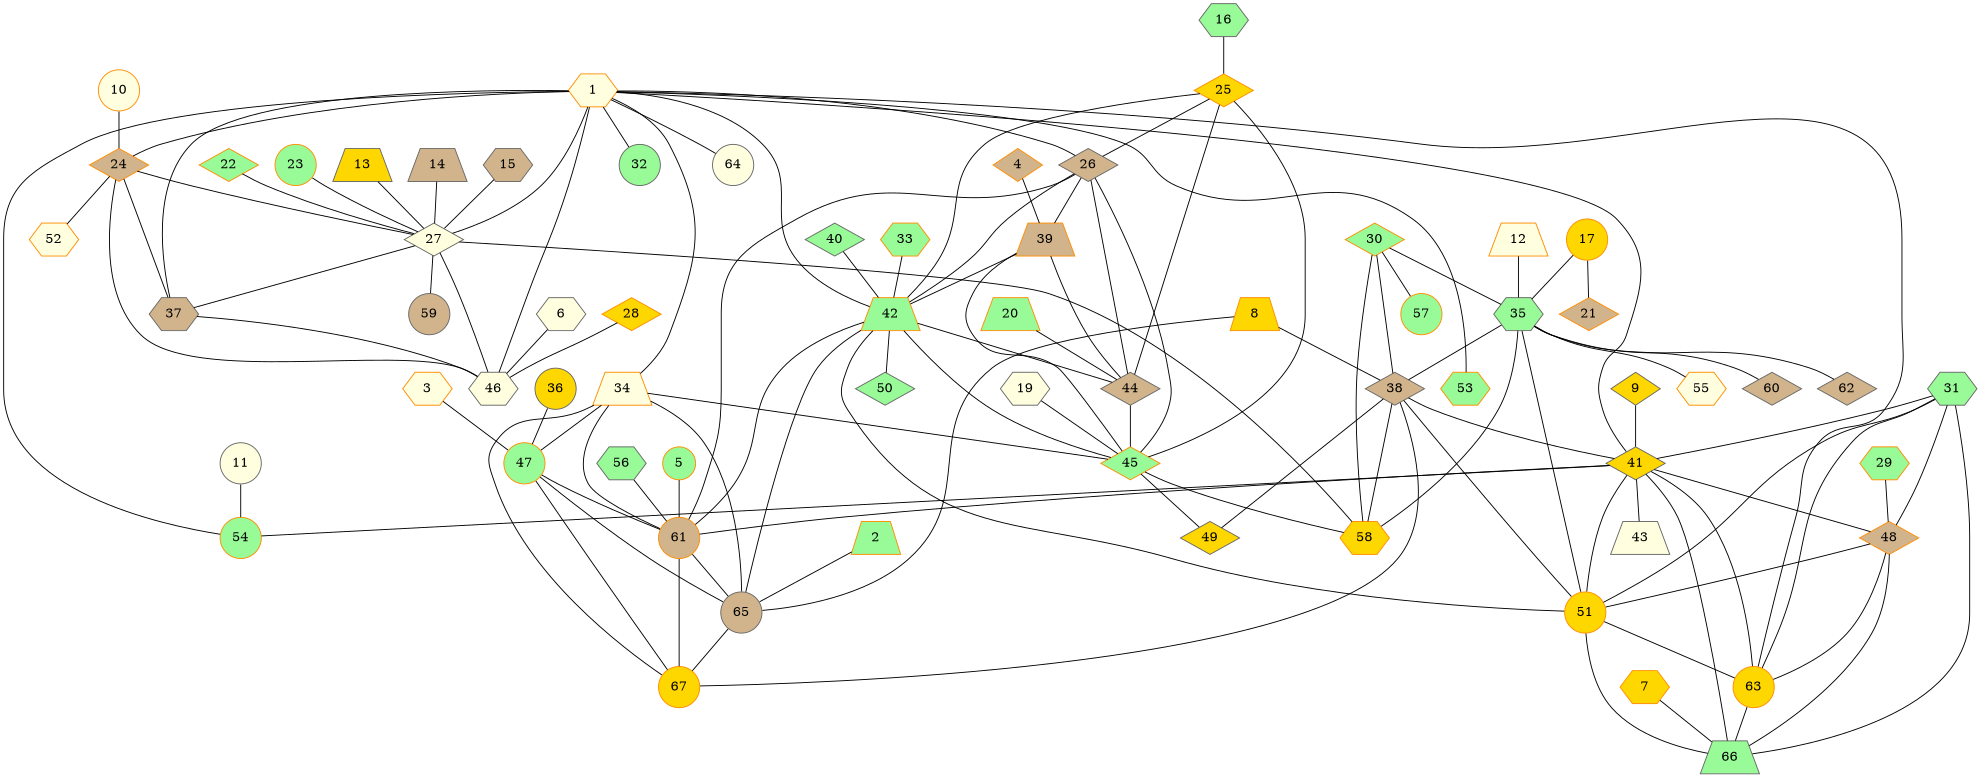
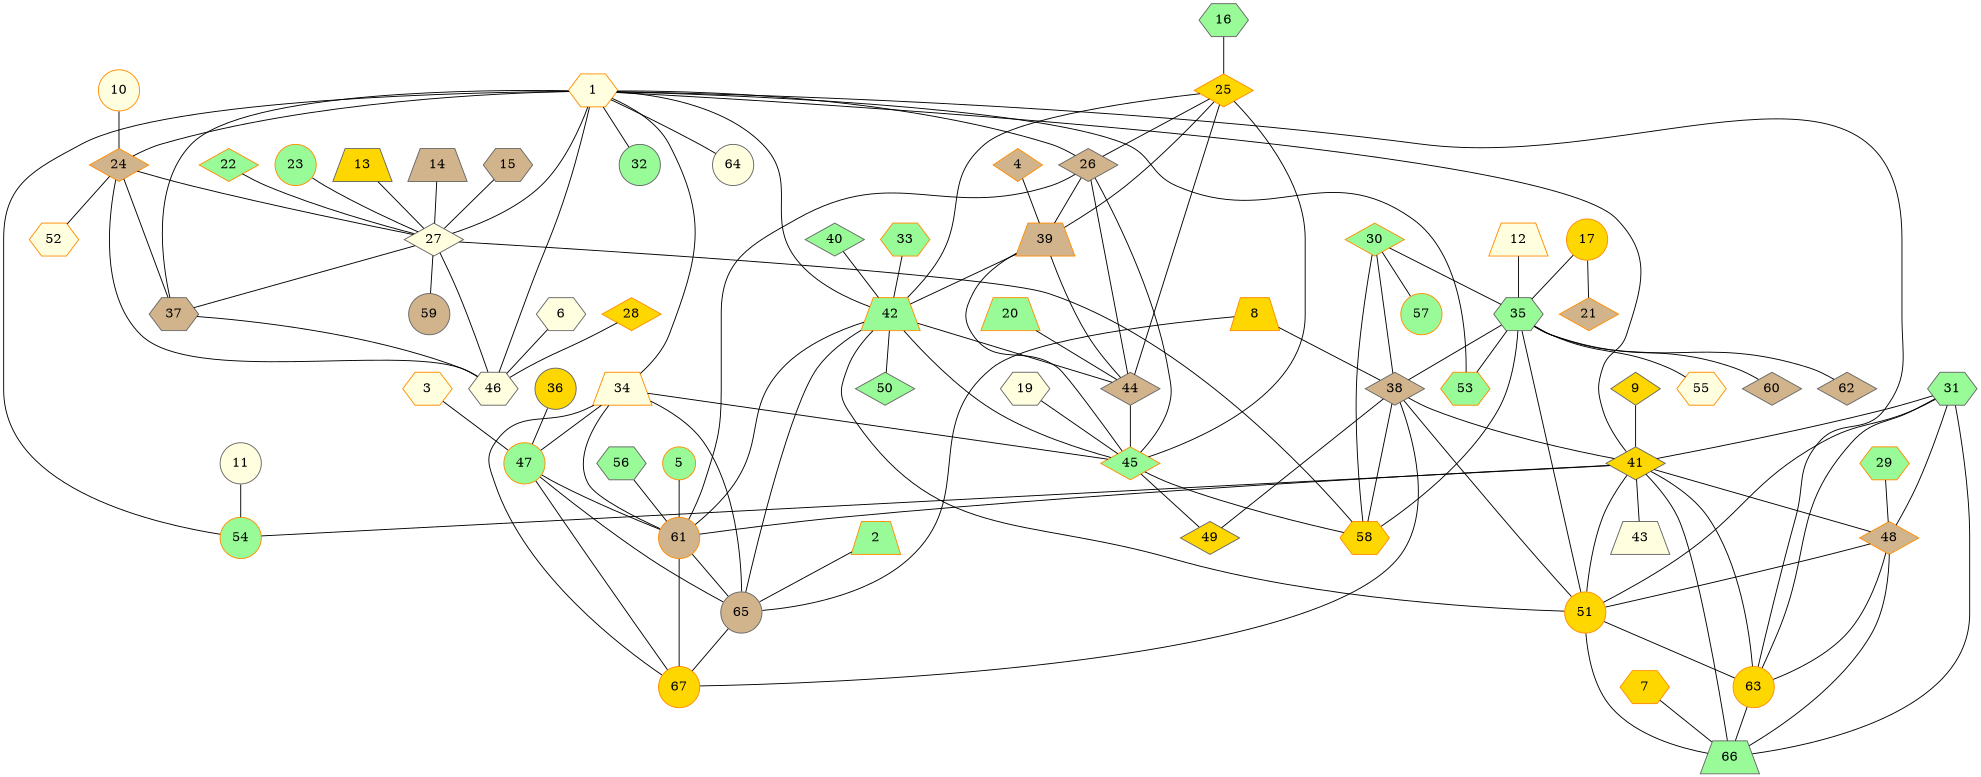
edge "25" -- "39": added
edge "26" -- "42": removed
edge "35" -- "53": added
